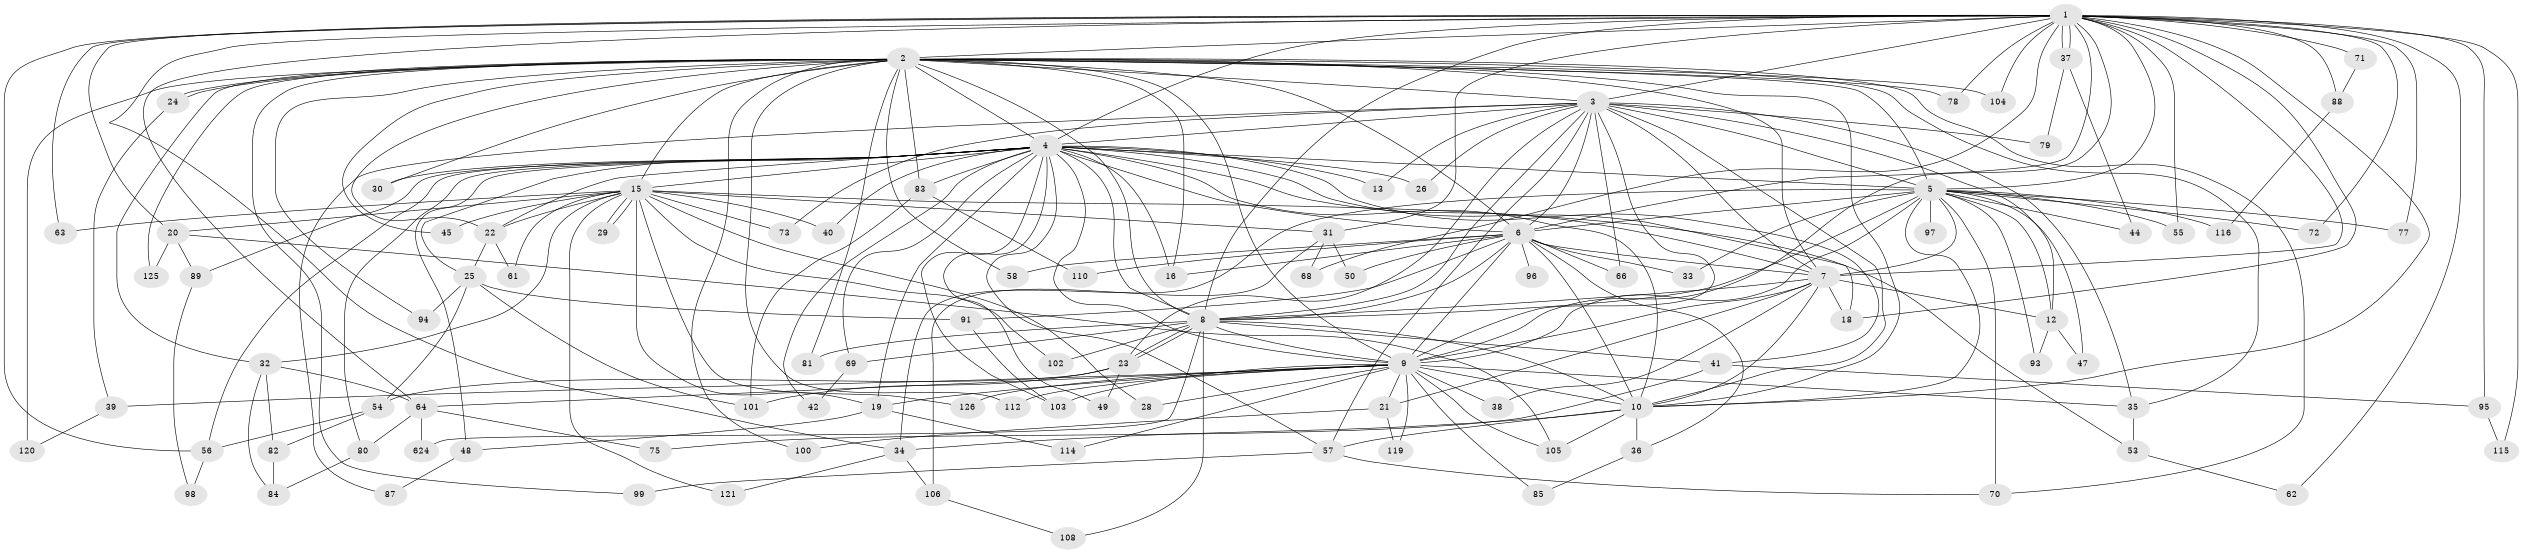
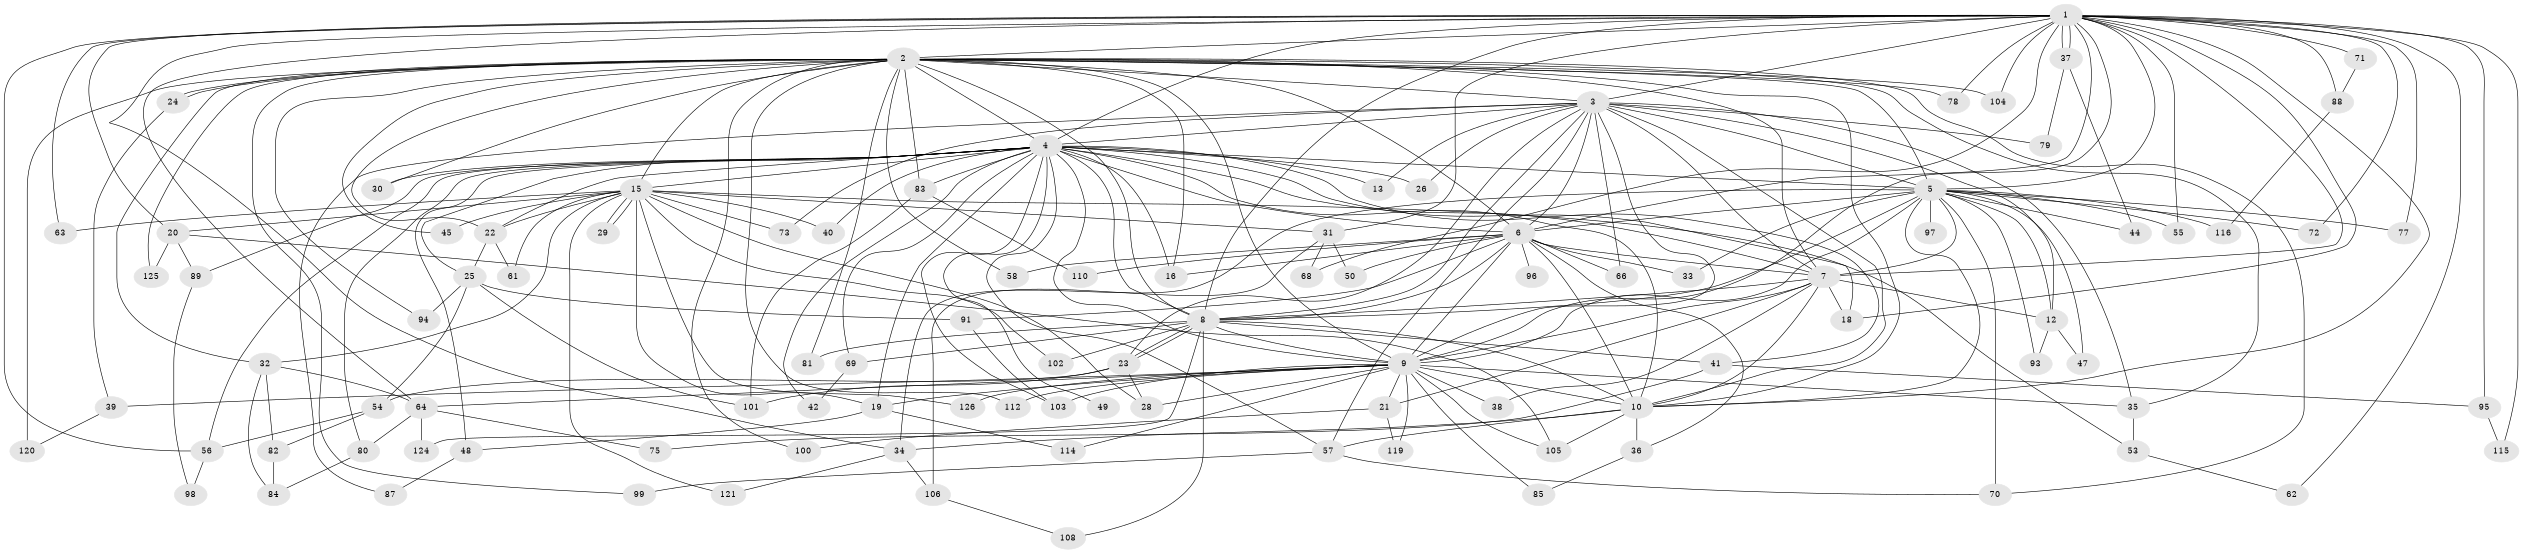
edge "23" -- "49": now "23" -- "28"
node "624": label "624" -> "124"
